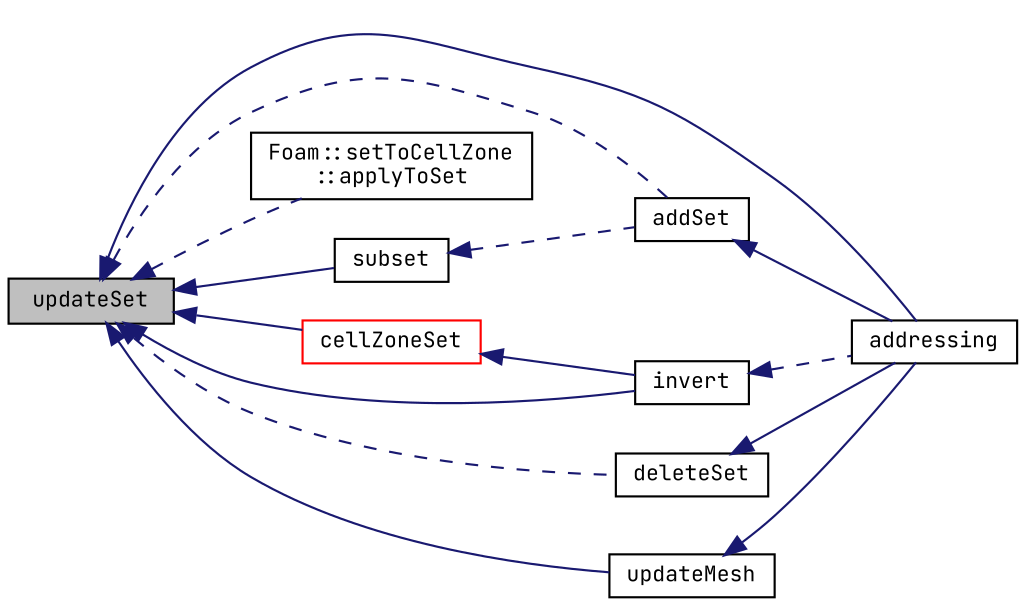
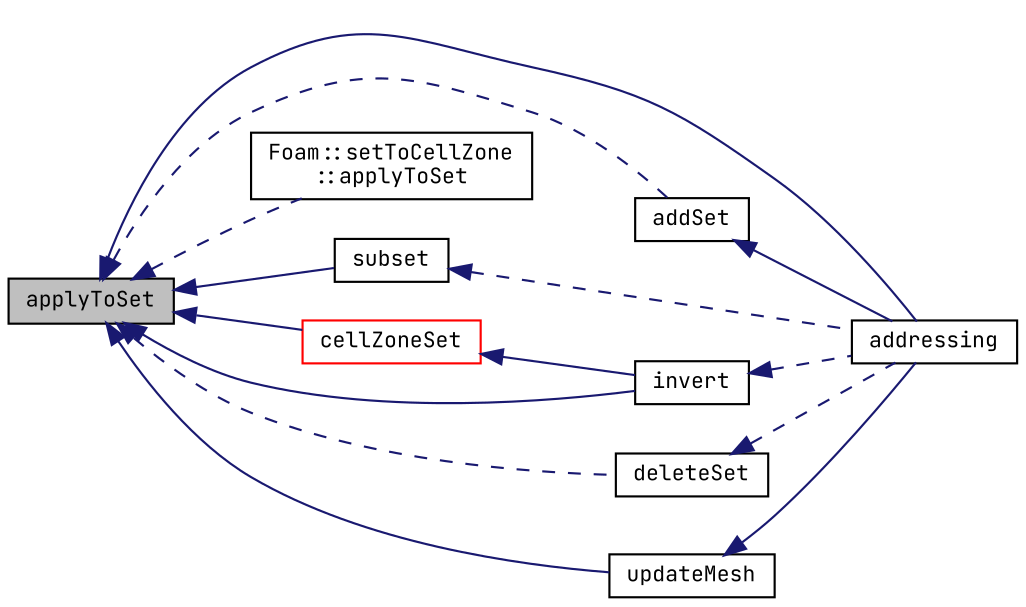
edge "addSet" -> "subset": now "addressing" -> "subset"
node "updateSet": label "updateSet" -> "applyToSet"
edge "addressing" -> "deleteSet": style solid -> dashed
